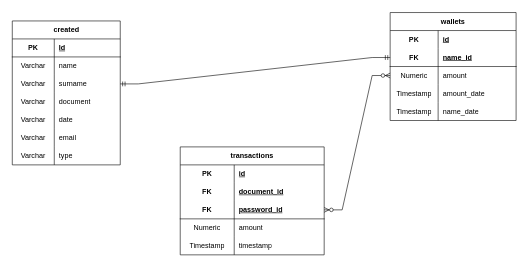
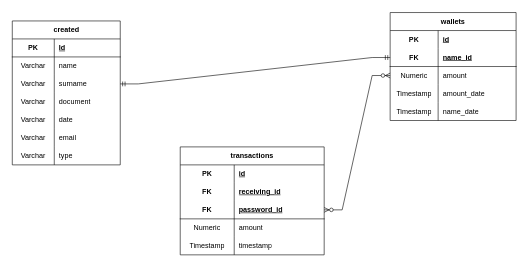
node "document_id": label "document_id" -> "receiving_id"
